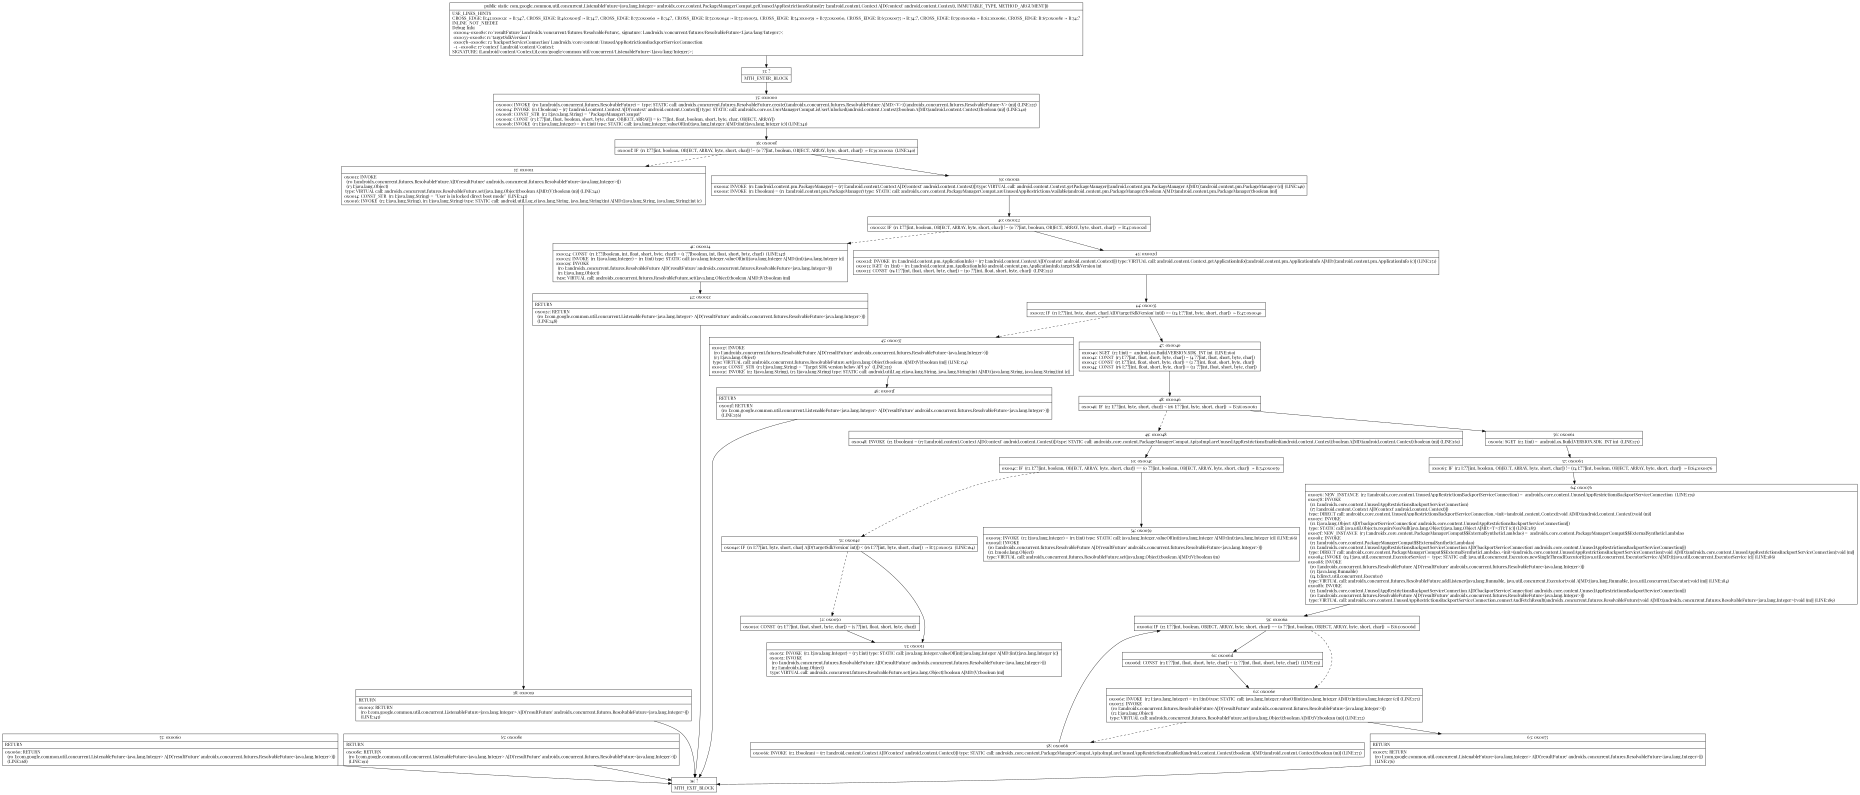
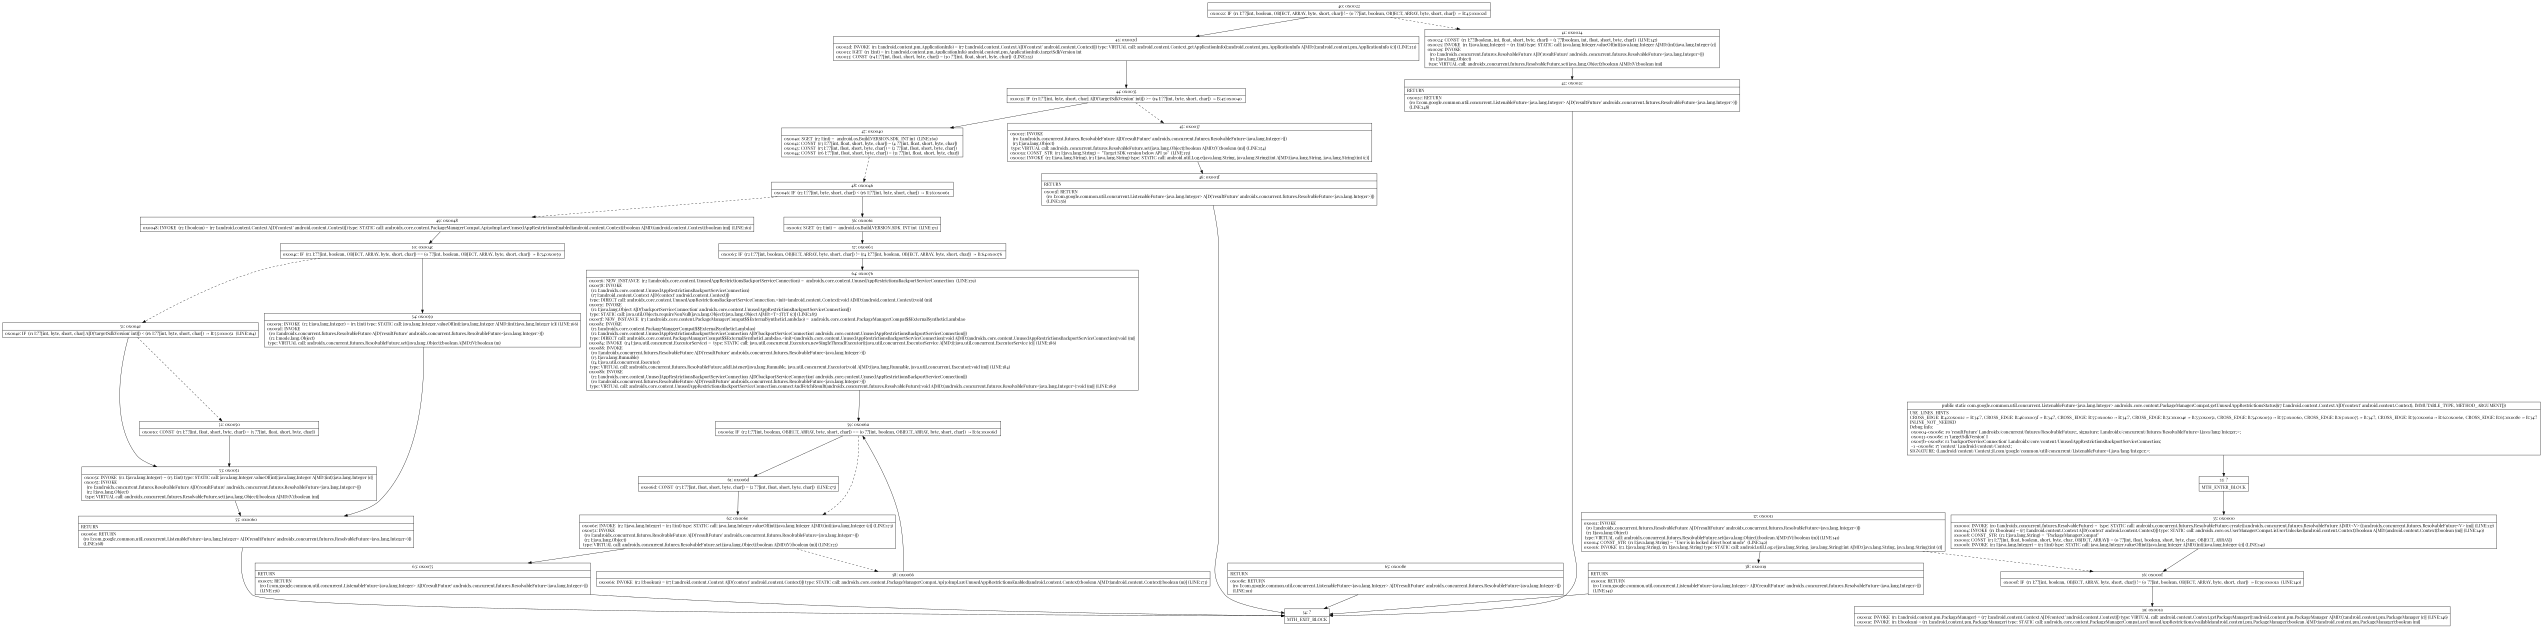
edge "36: 0x000f" -> "37: 0x0011": reversed
edge "39: 0x001a" -> "40: 0x0022": removed
edge "47: 0x0040" -> "48: 0x0046": style solid -> dashed
edge "54: 0x0059" -> "55: 0x0060": added
edge "53: 0x0051" -> "55: 0x0060": added
node "64: 0x0076": text "(r4 I:direct.util.concurrent.Executor)" -> "(r4 I:java.util.concurrent.Executor)"
node "53: 0x0051": text "(r2 I:androidx.lang.Object)" -> "(r2 I:java.lang.Object)"
